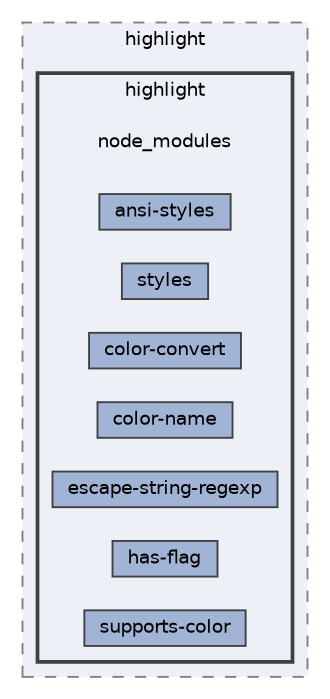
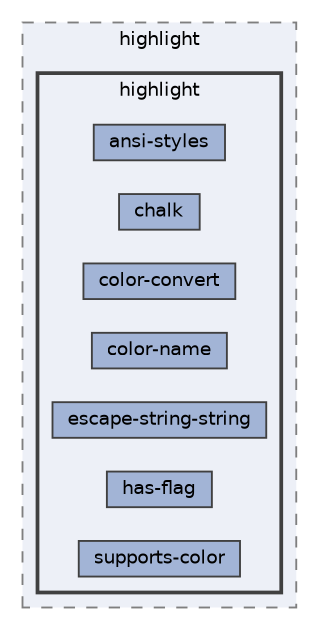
node "node_modules": removed
node "styles": label "styles" -> "chalk"
node "escape-string-regexp": label "escape-string-regexp" -> "escape-string-string"
